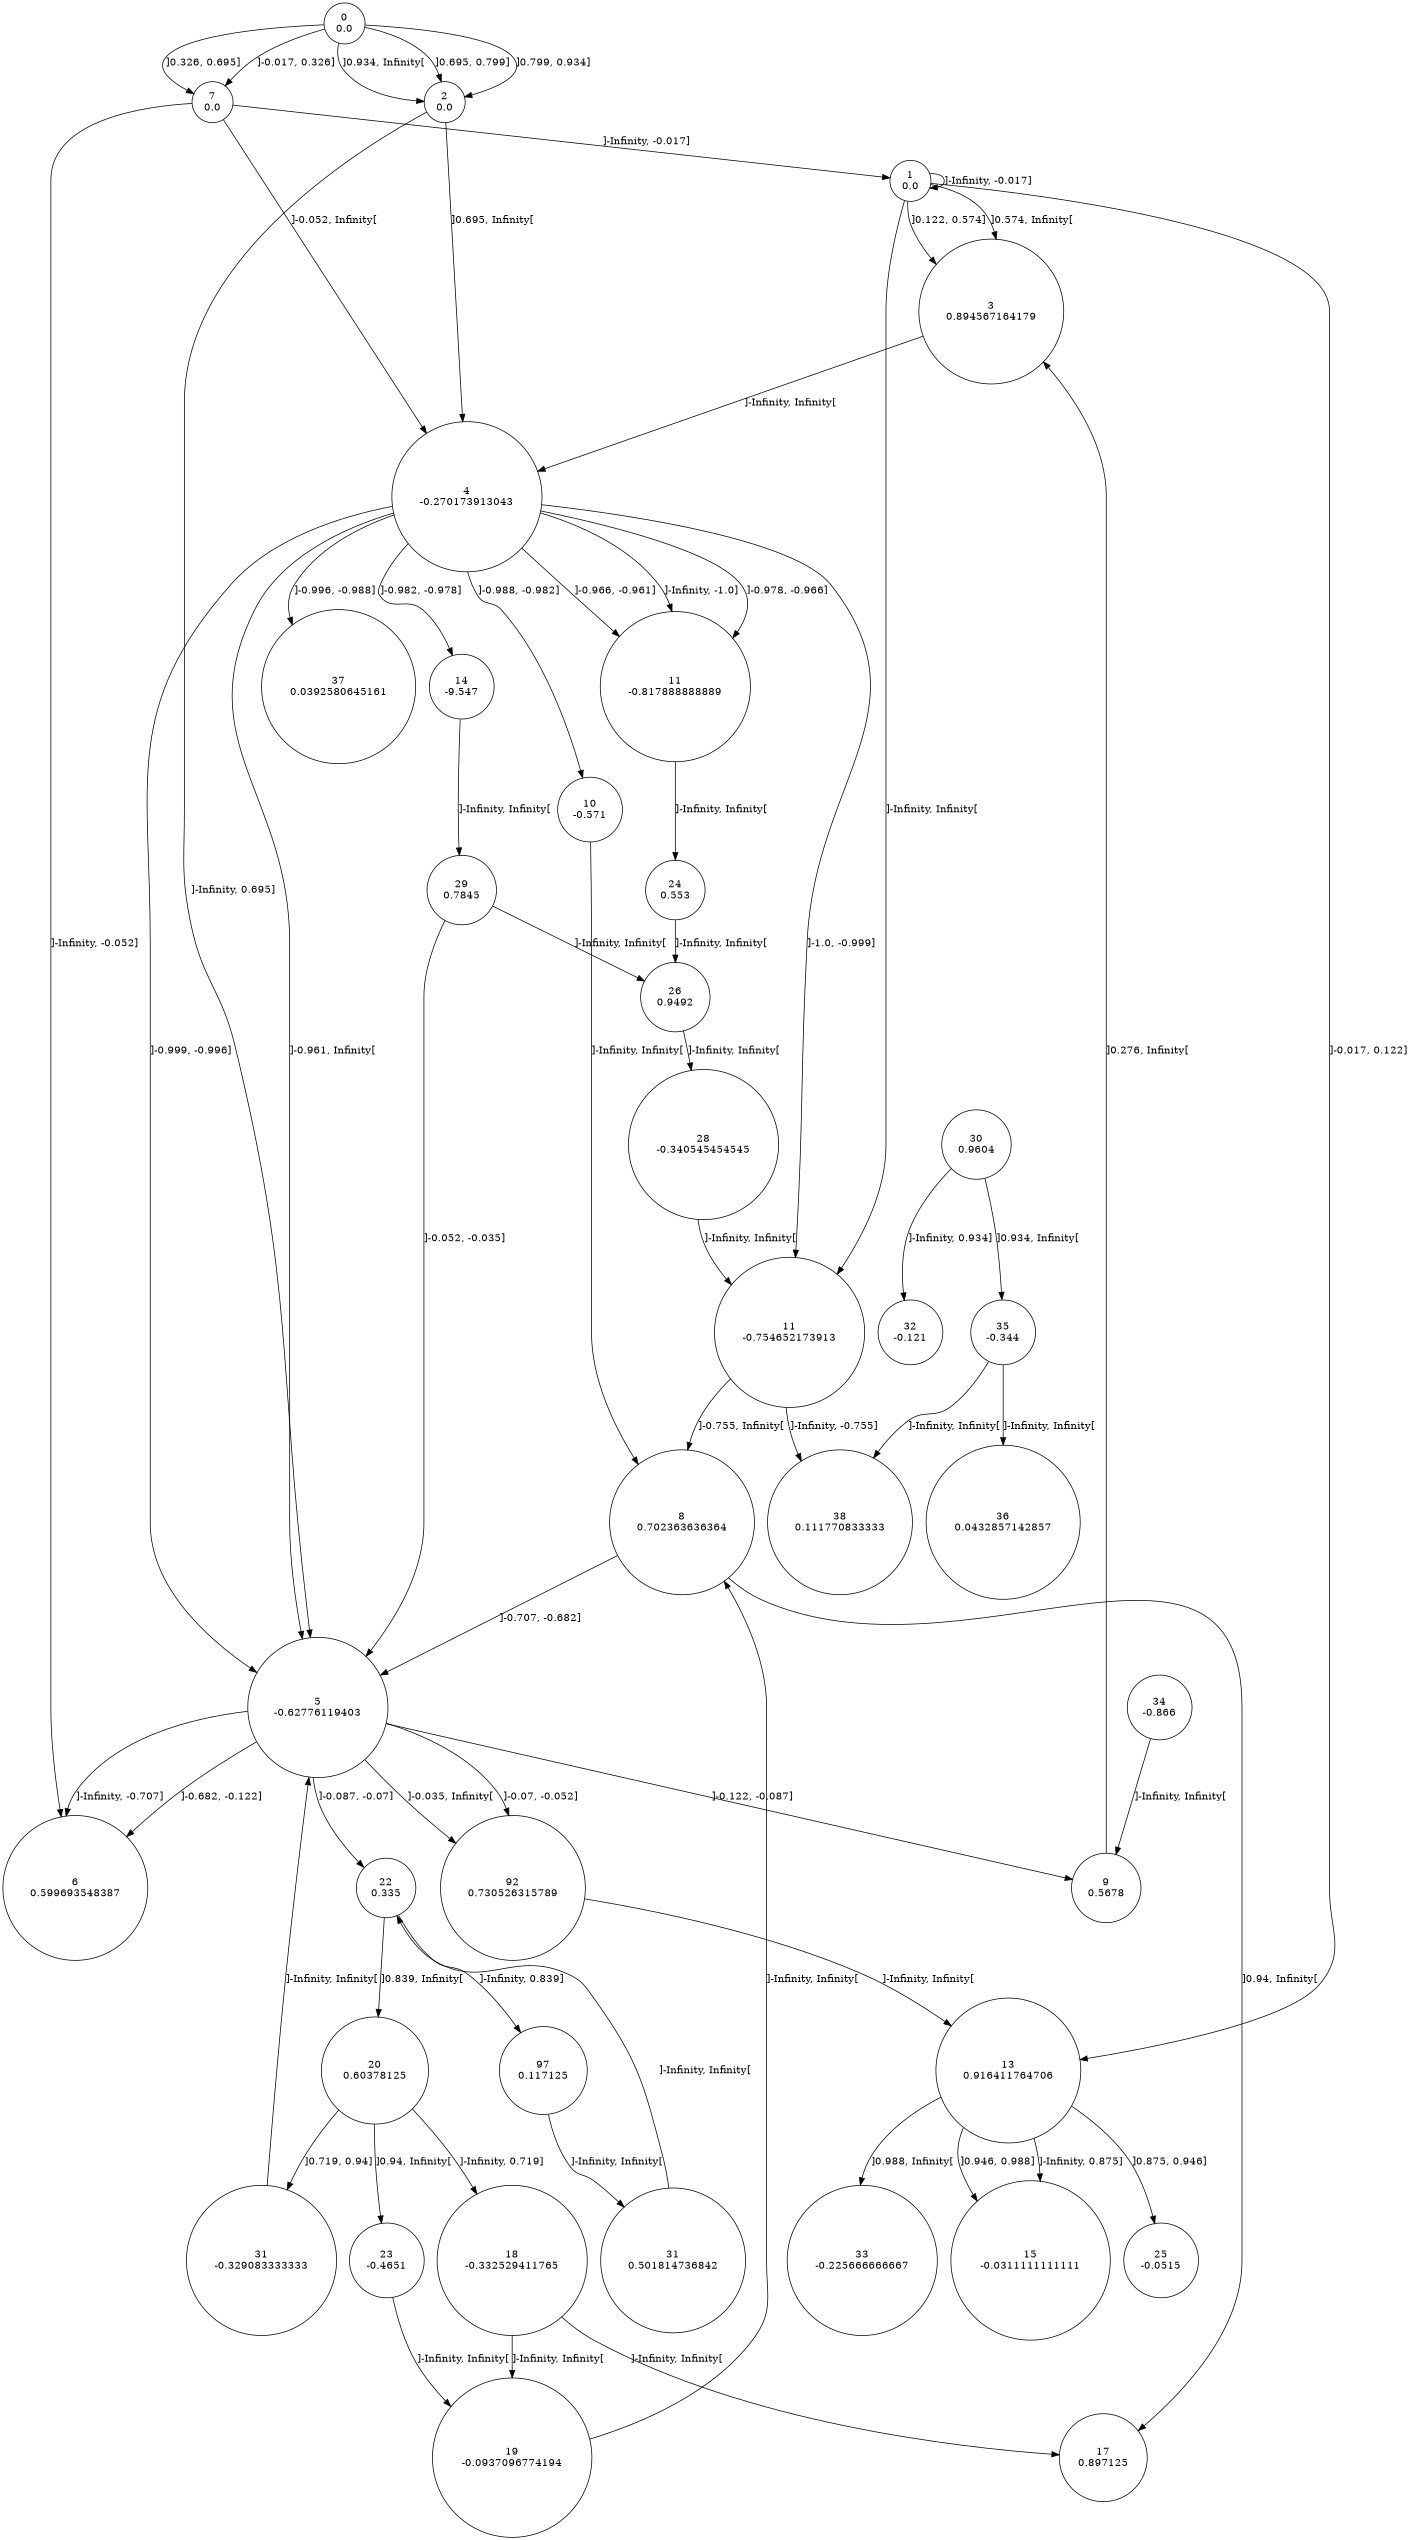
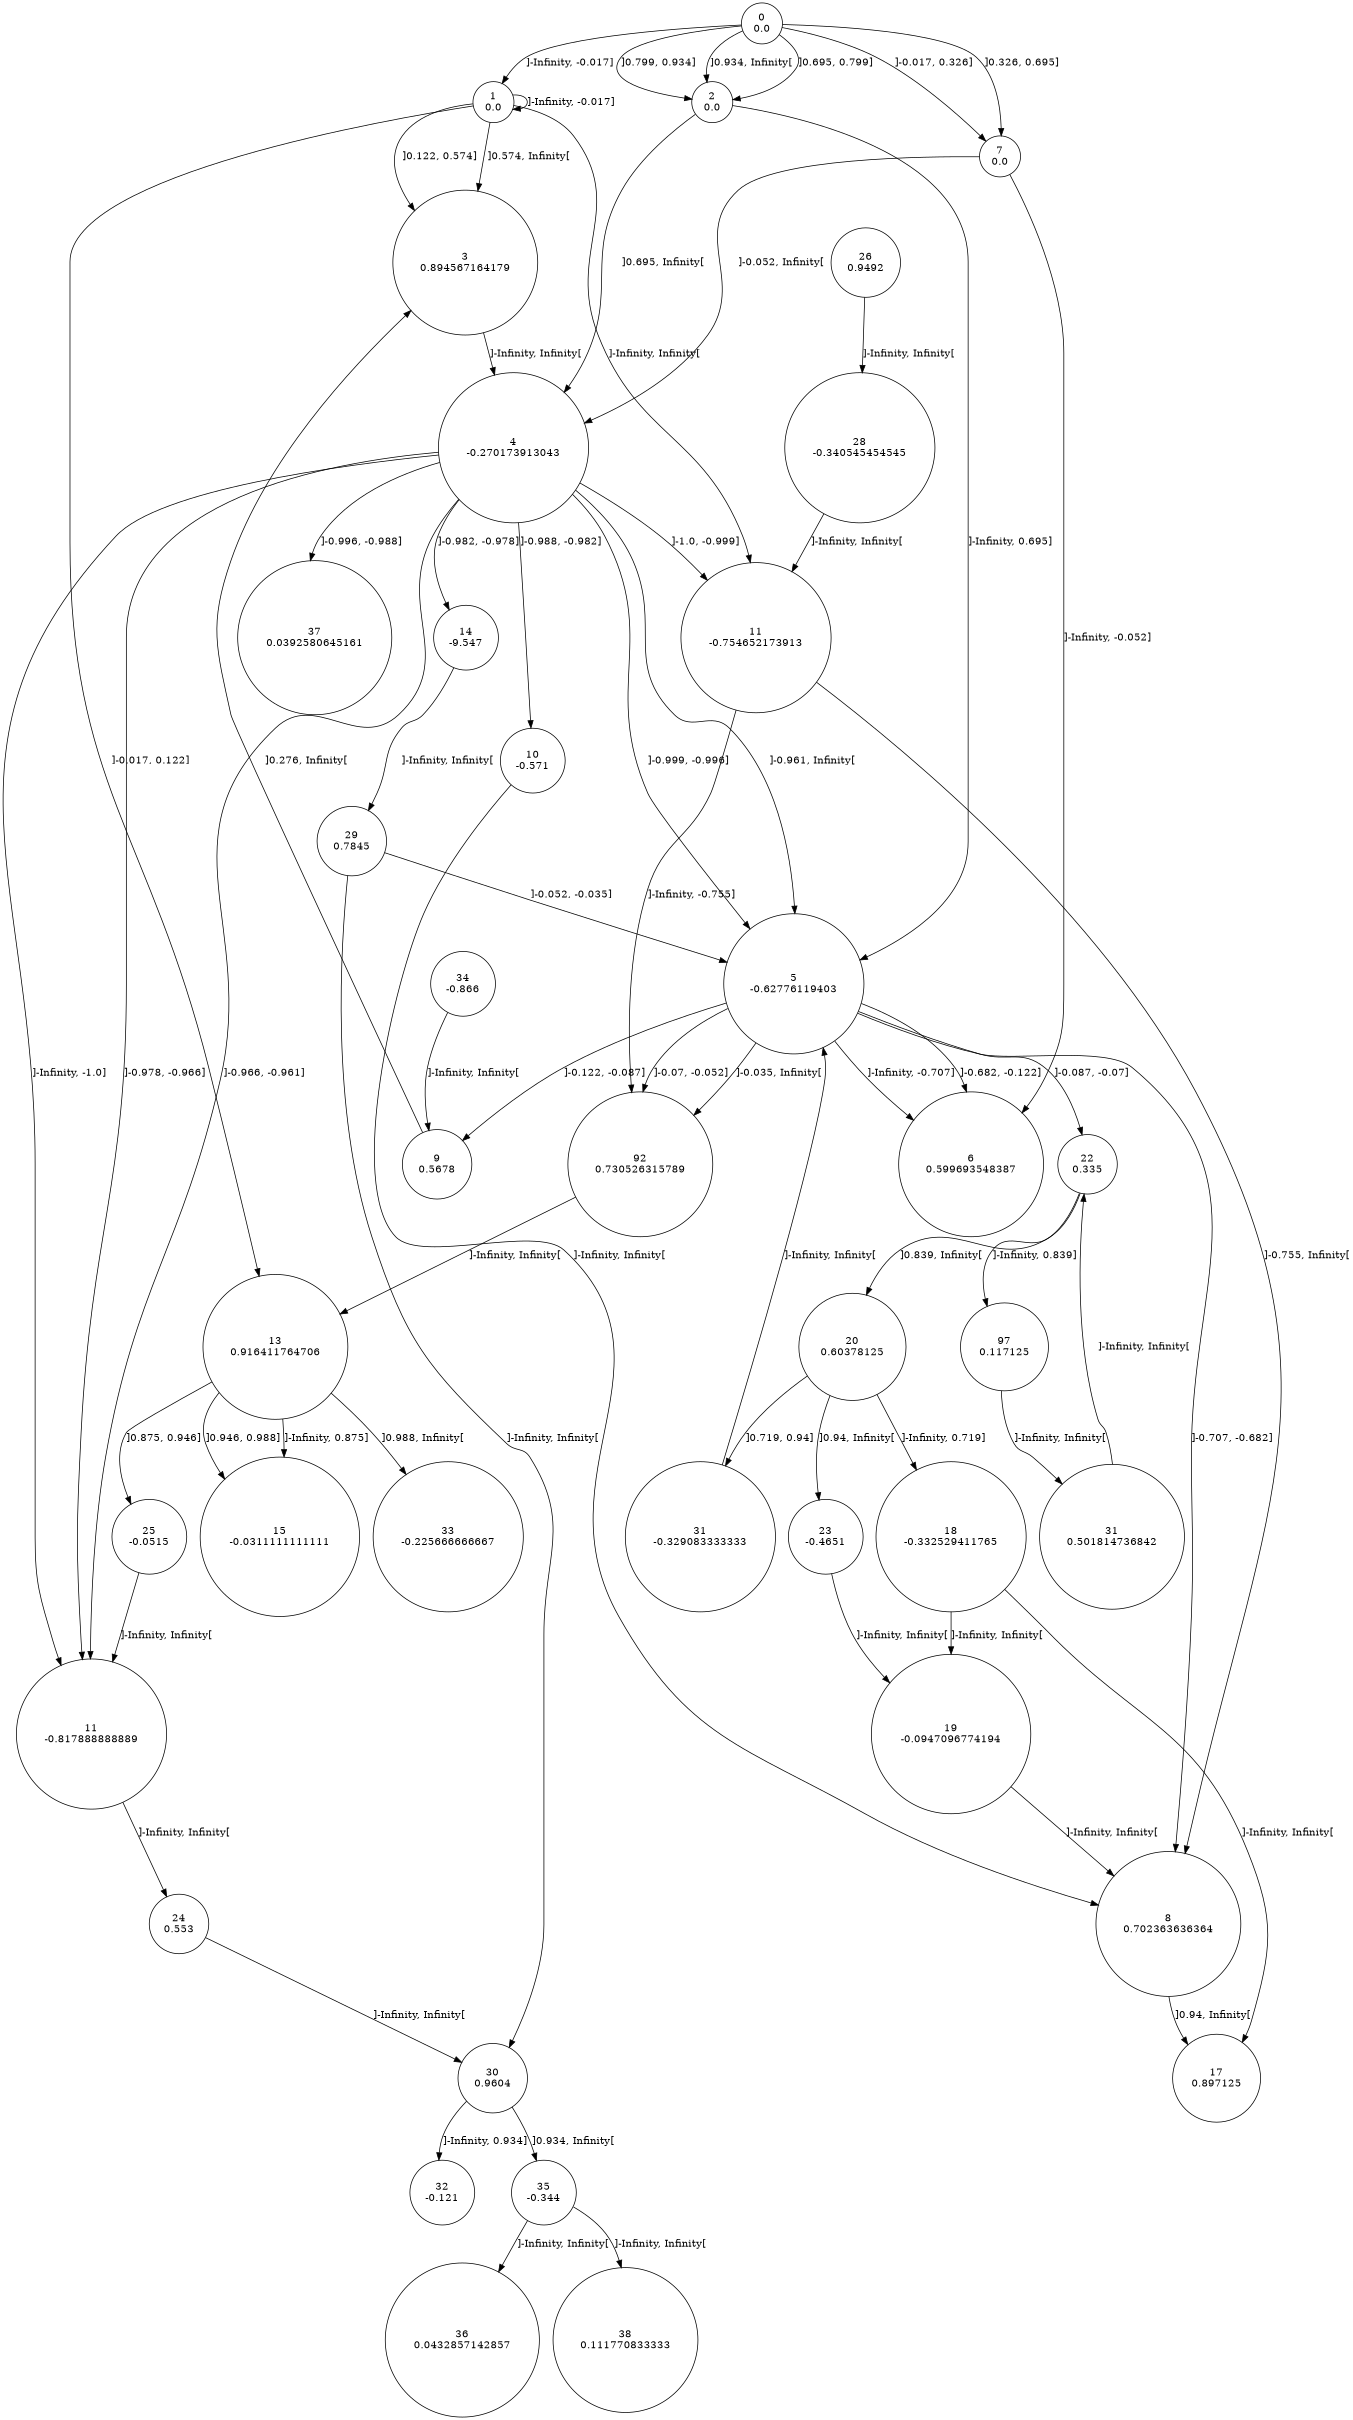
edge "7 0.0" -> "1 0.0": now "0 0.0" -> "1 0.0"
edge "24 0.553" -> "26 0.9492": now "24 0.553" -> "30 0.9604"
edge "29 0.7845" -> "26 0.9492": now "29 0.7845" -> "30 0.9604"
edge "11 -0.754652173913" -> "38 0.111770833333": now "11 -0.754652173913" -> "92 0.730526315789"
edge "25 -0.0515" -> "11 -0.817888888889": added, label "]-Infinity, Infinity["
edge "8 0.702363636364" -> "5 -0.62776119403": reversed
node "19 -0.0937096774194": label "19 -0.0937096774194" -> "19 -0.0947096774194"
